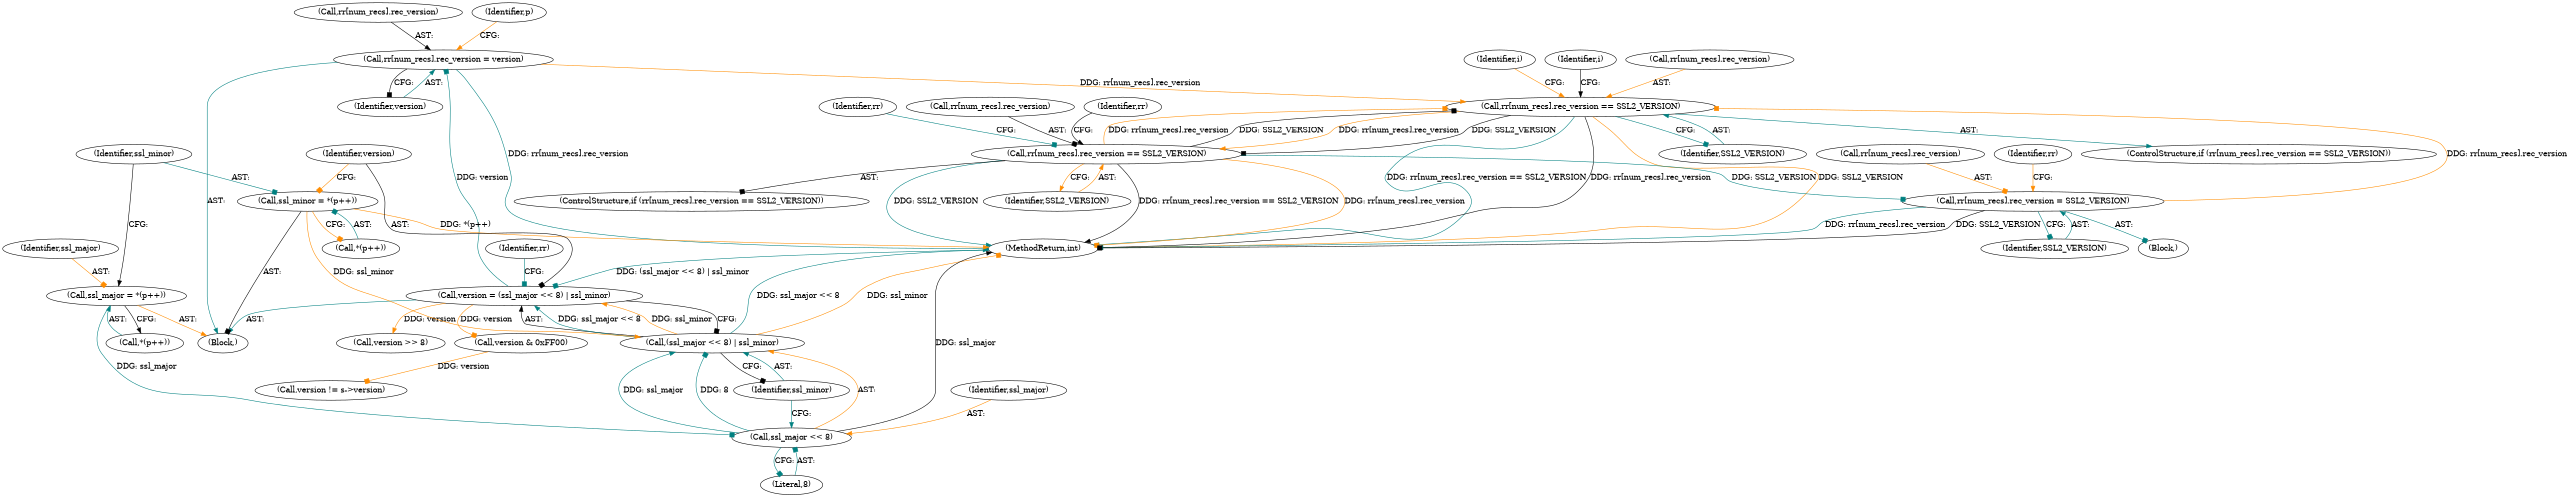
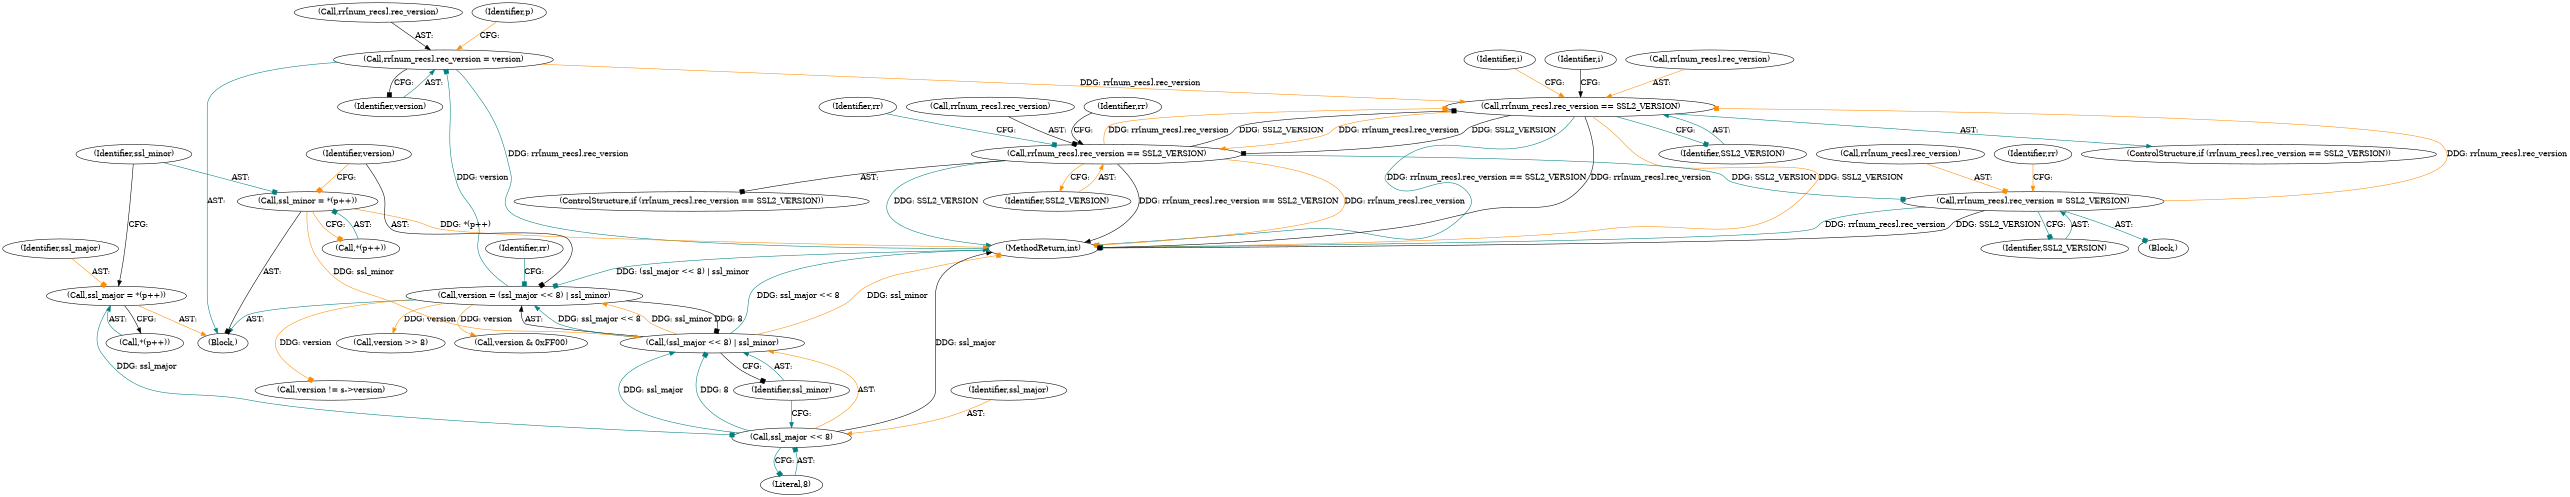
edge "(Call,version = (ssl_major << 8) | ssl_minor)" -> "(Call,version & 0xFF00)": arrowhead box -> normal
edge "(Call,version = (ssl_major << 8) | ssl_minor)" -> "(Call,(ssl_major << 8) | ssl_minor)": label "CFG: " -> "DDG: 8"
edge "(Call,version & 0xFF00)" -> "(Call,version != s->version)": now "(Call,version = (ssl_major << 8) | ssl_minor)" -> "(Call,version != s->version)"
